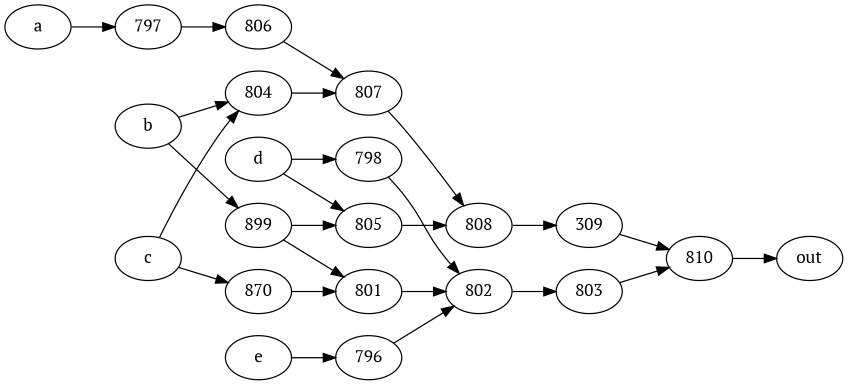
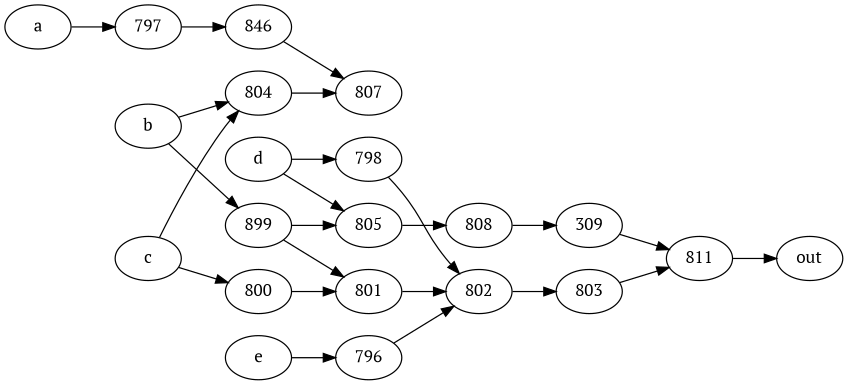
node "806": label "806" -> "846"
edge "807" -> "808": removed
node "810": label "810" -> "811"
node "870": label "870" -> "800"
